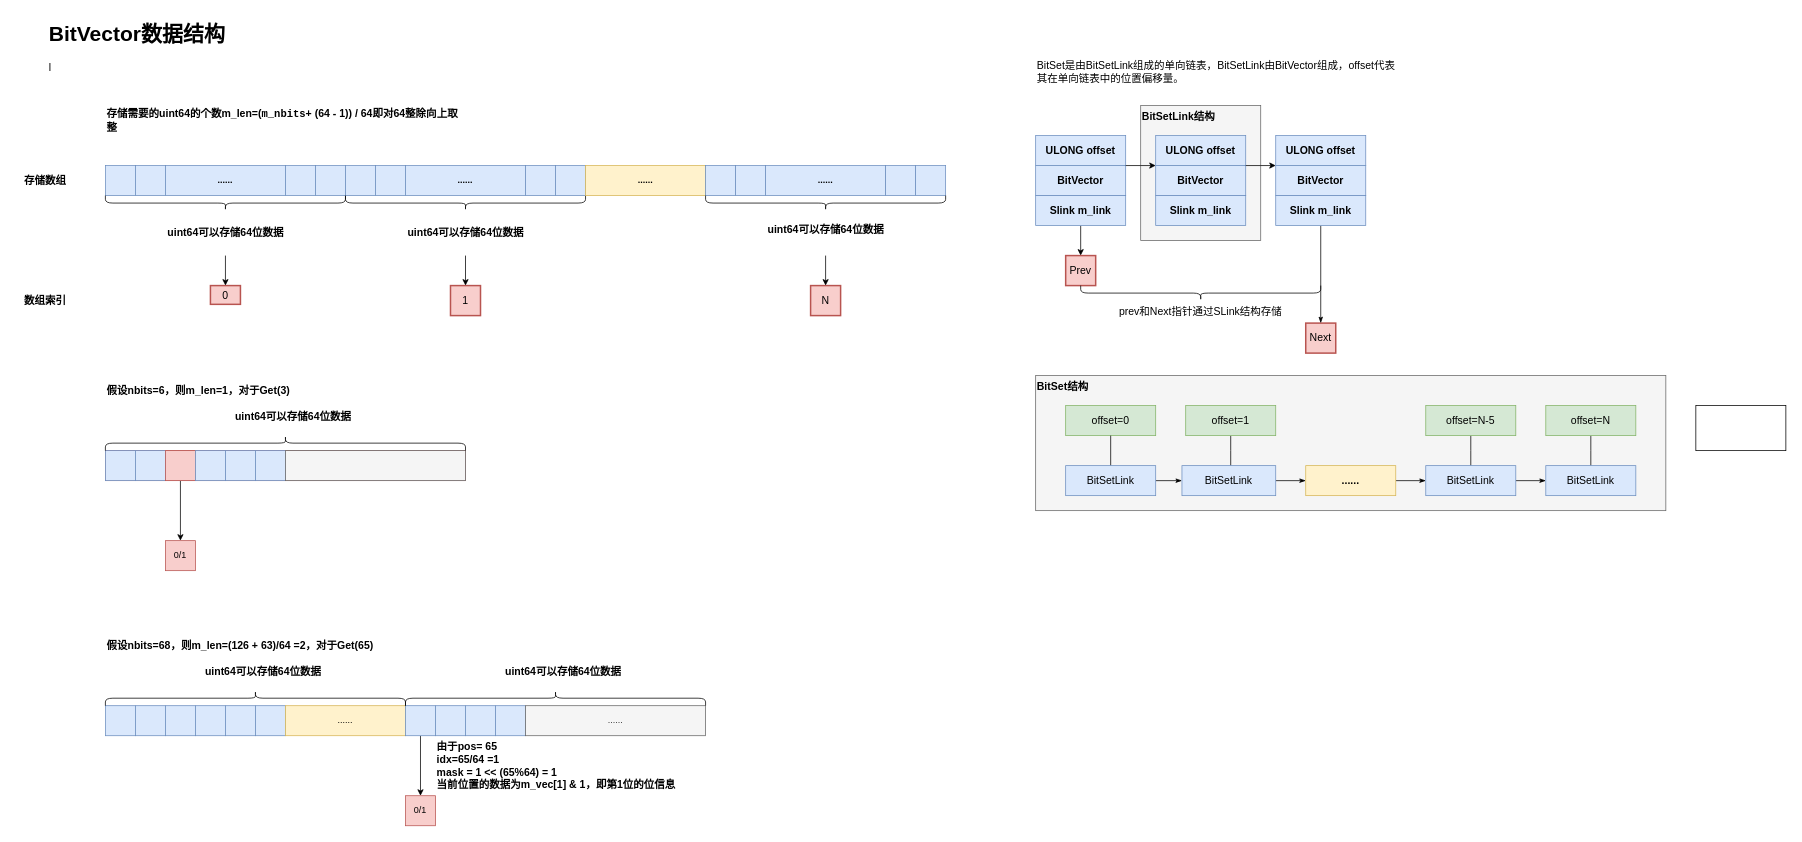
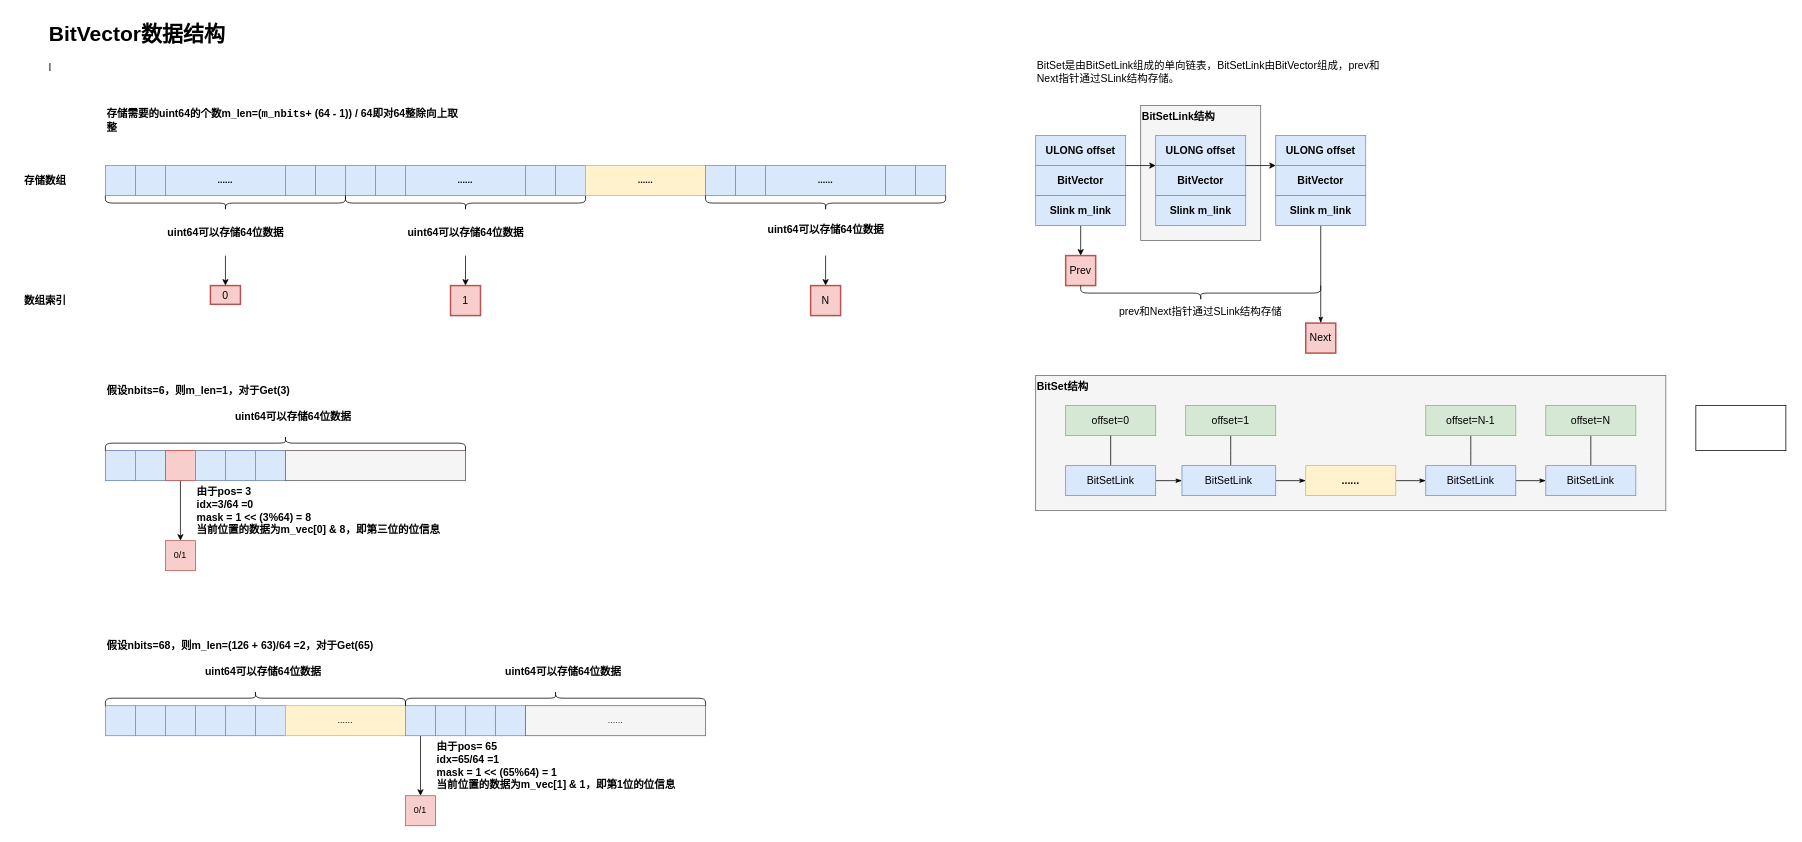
node "BitSet是由BitSetLink组成的单向链表，BitSetLink由BitVector组成，offset代表其在单向链表中的位置偏移量。": label "BitSet是由BitSetLink组成的单向链表，BitSetLink由BitVector组成，offset代表其在单向链表中的位置偏移量。" -> "BitSet是由BitSetLink组成的单向链表，BitSetLink由BitVector组成，prev和Next指针通过SLink结构存储。"
node "offset=N-5": label "offset=N-5" -> "offset=N-1"
node "由于pos= 3 idx=3/64 =0 mask = 1 << (3%64) = 8 当前位置的数据为m_vec[0] & 8，即第三位的位信息": added
